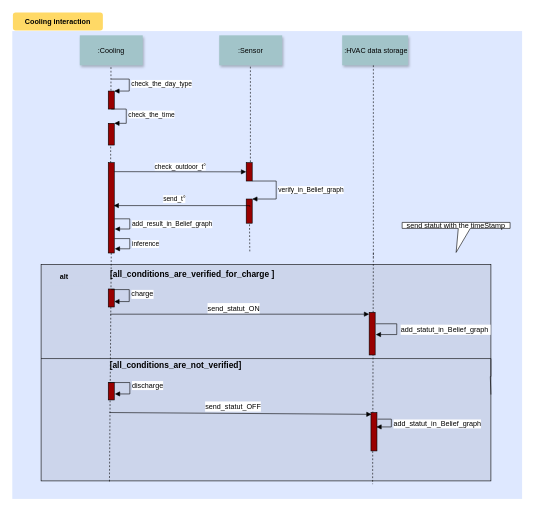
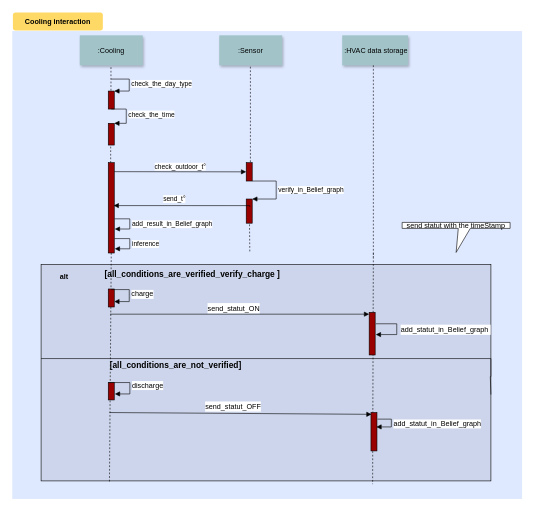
node "[all_conditions_are_verified_for_charge ]": label "[all_conditions_are_verified_for_charge ]" -> "[all_conditions_are_verified_verify_charge ]"
